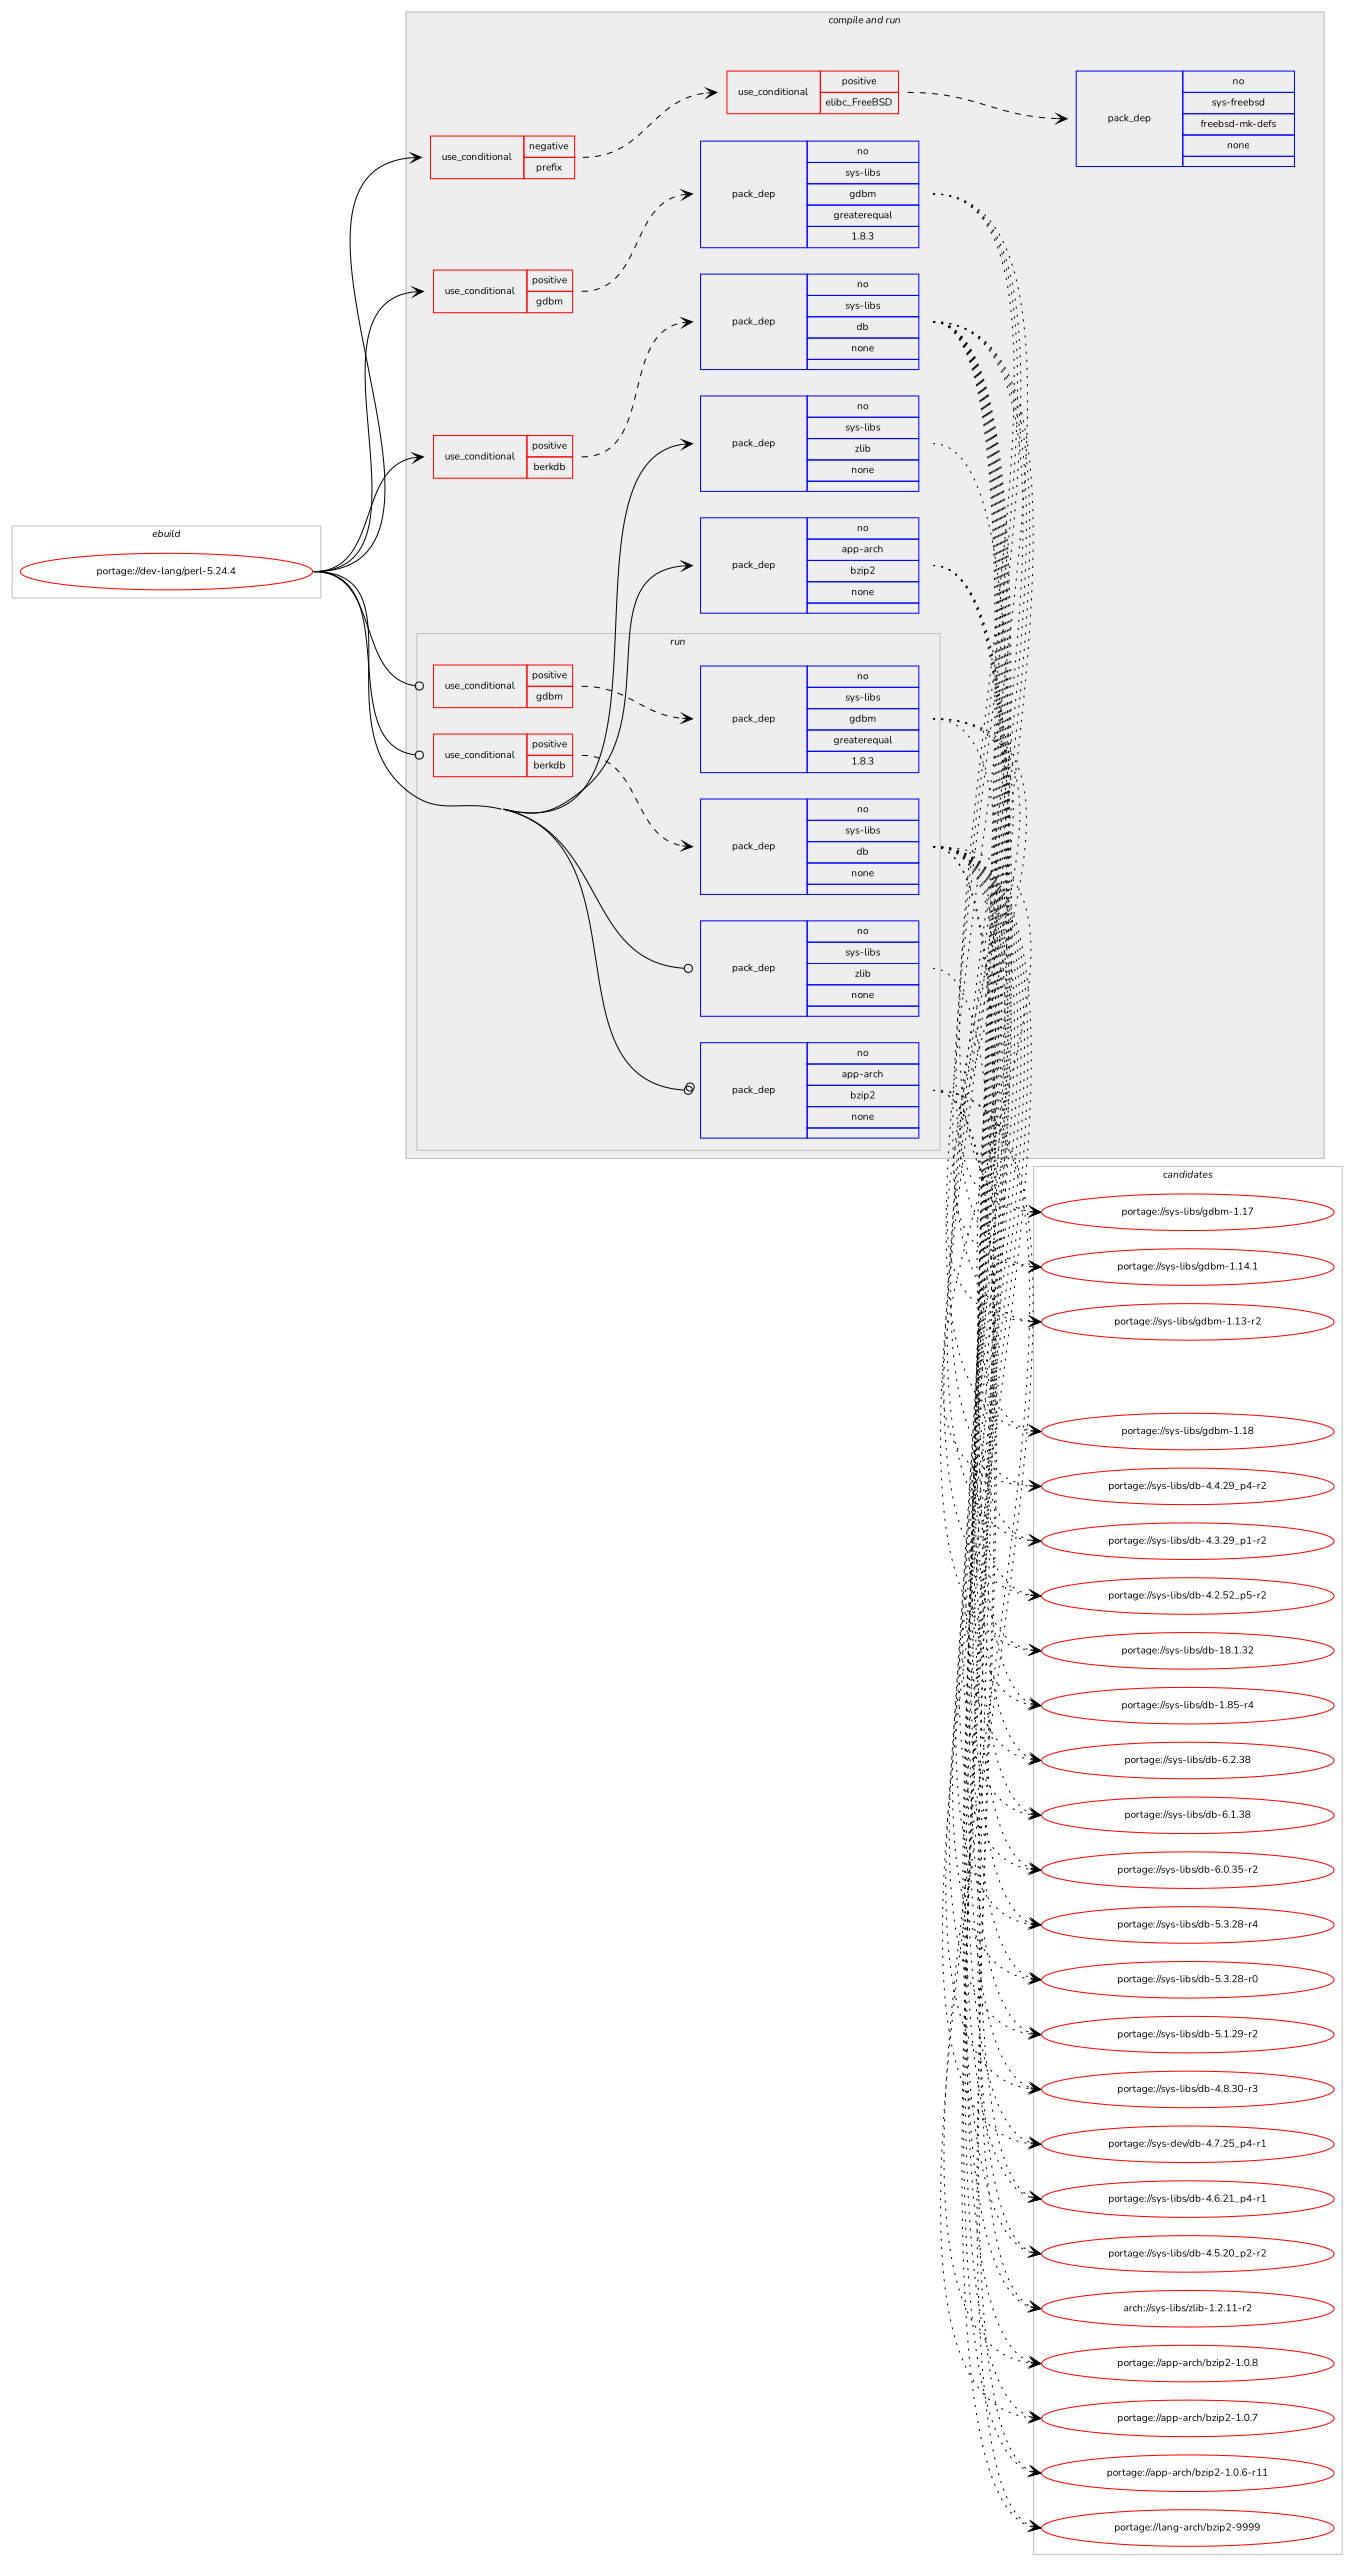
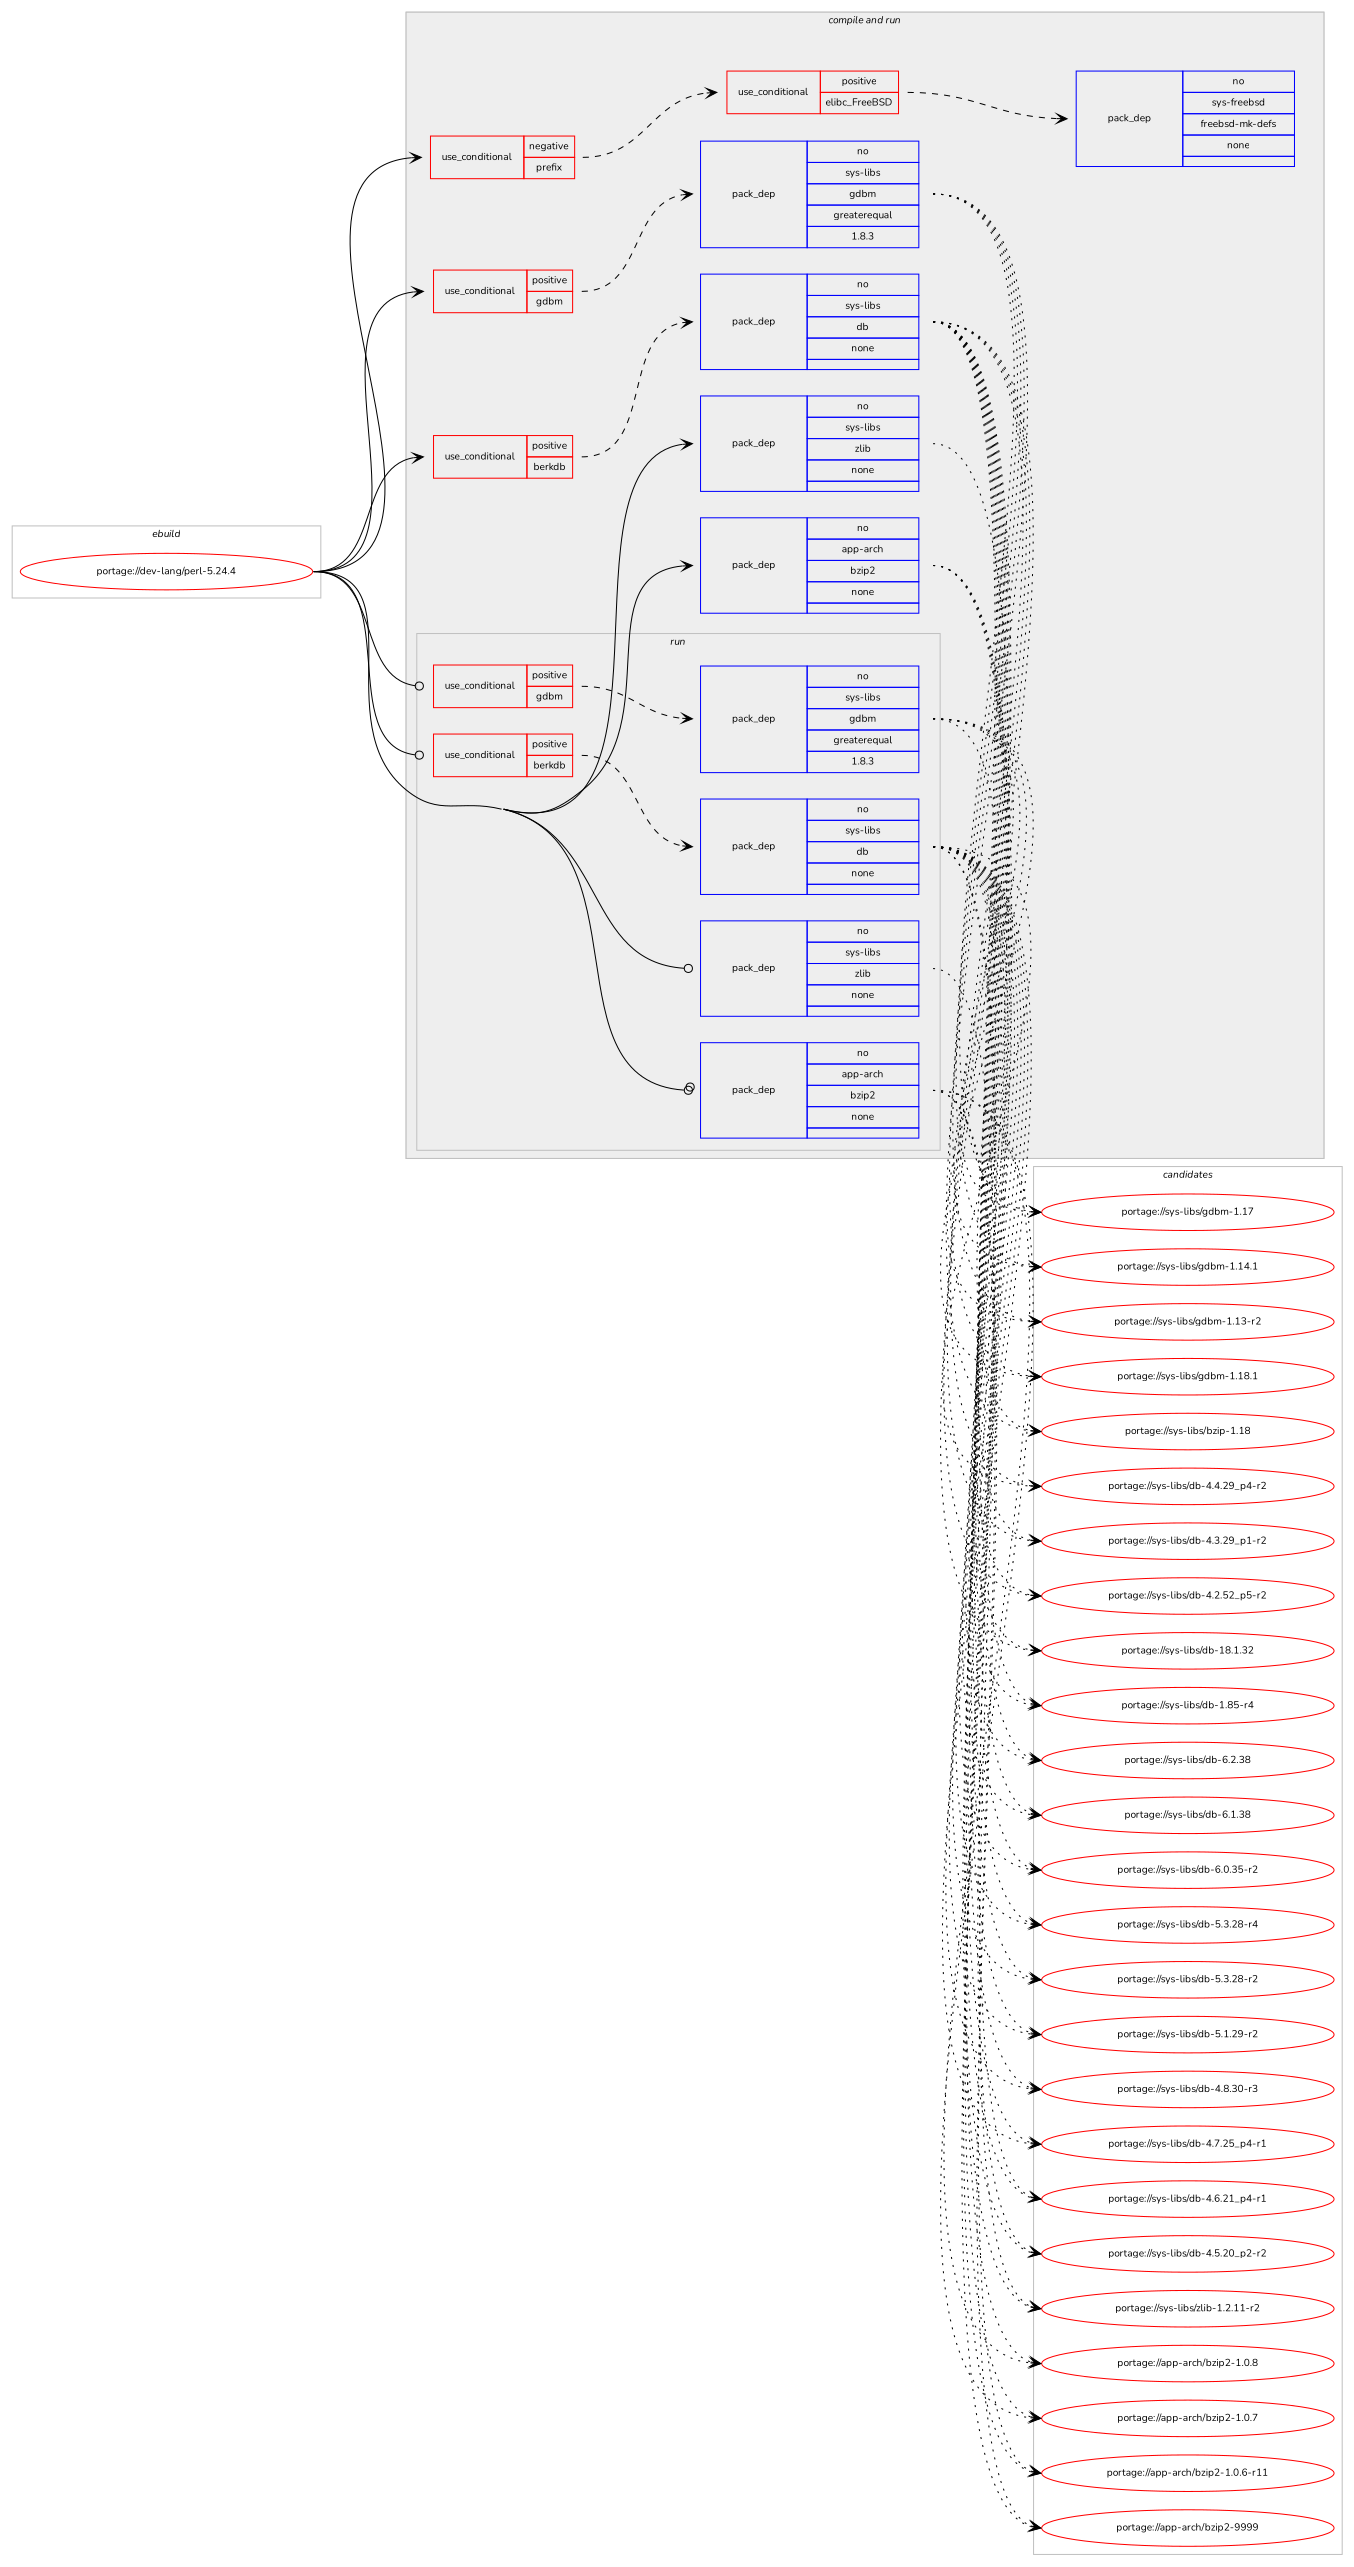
node "portage://sys-libs/gdbm-1.18.1": added
node "portage://sys-libs/gdbm-1.18": label "portage://sys-libs/gdbm-1.18" -> "portage://sys-libs/bzip-1.18"
node "portage://sys-libs/db-5.3.28-r0": label "portage://sys-libs/db-5.3.28-r0" -> "portage://sys-libs/db-5.3.28-r2"
node "portage://sys-dev/db-4.7.25_p4-r1": label "portage://sys-dev/db-4.7.25_p4-r1" -> "portage://sys-libs/db-4.7.25_p4-r1"
node "arch://sys-libs/zlib-1.2.11-r2": label "arch://sys-libs/zlib-1.2.11-r2" -> "portage://sys-libs/zlib-1.2.11-r2"
node "portage://lang-arch/bzip2-9999": label "portage://lang-arch/bzip2-9999" -> "portage://app-arch/bzip2-9999"
